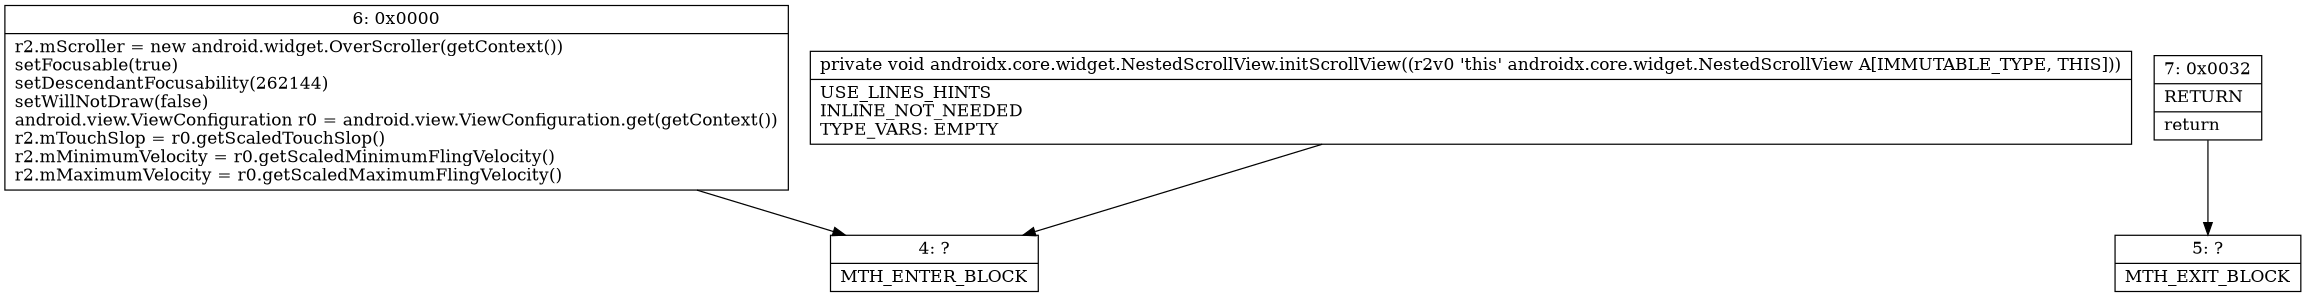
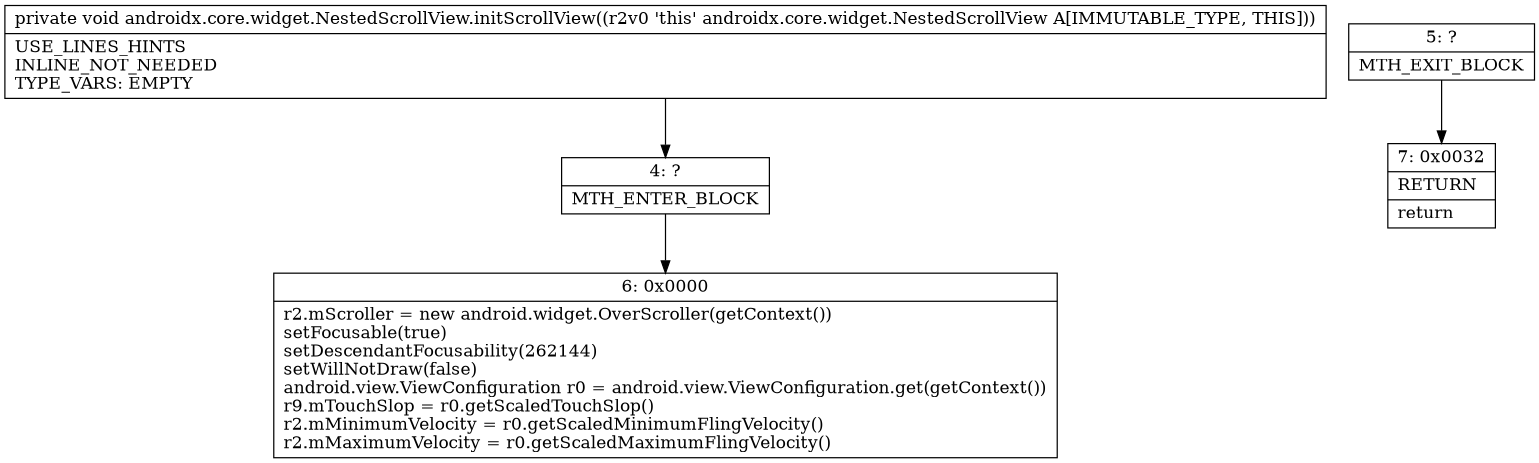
node "6: 0x0000": text "r2.mTouchSlop = r0.getScaledTouchSlop()" -> "r9.mTouchSlop = r0.getScaledTouchSlop()"
edge "7: 0x0032" -> "5: ?": reversed
edge "6: 0x0000" -> "4: ?": reversed
